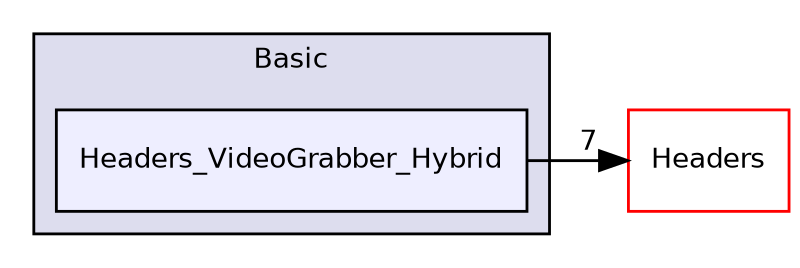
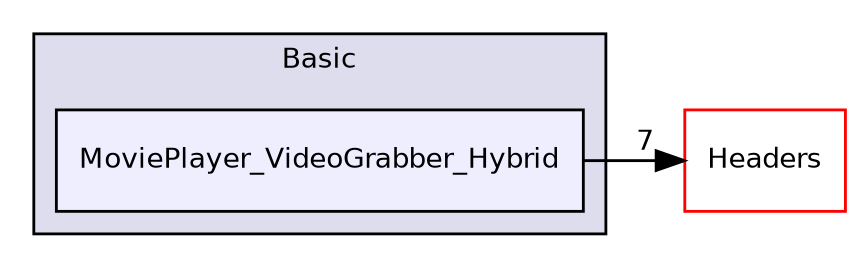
node "Headers_VideoGrabber_Hybrid": label "Headers_VideoGrabber_Hybrid" -> "MoviePlayer_VideoGrabber_Hybrid"
